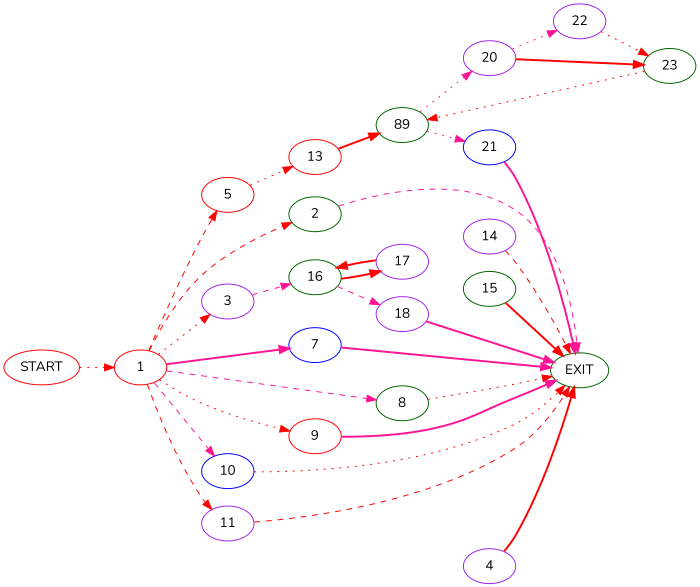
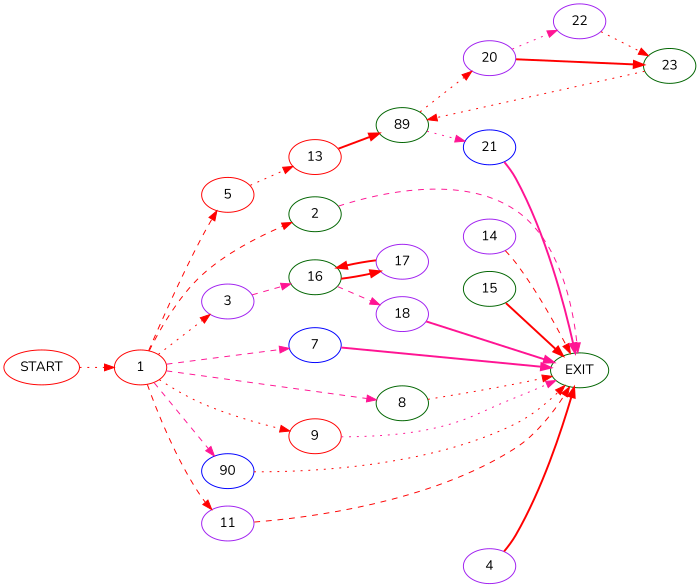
edge "89" -> "20": color deeppink -> red
edge "1" -> "7": style bold -> dashed
edge "9" -> "EXIT": style bold -> dotted
node "10": label "10" -> "90"
